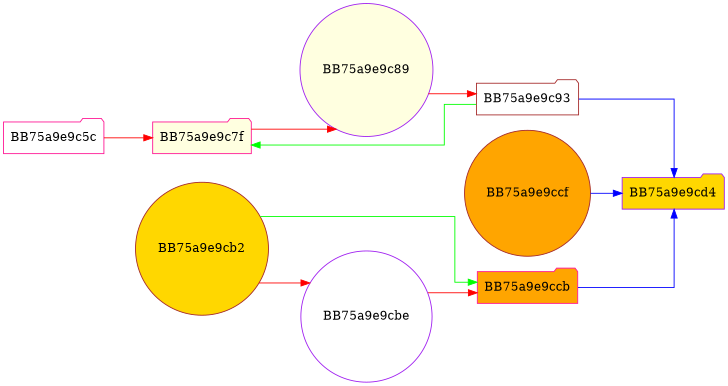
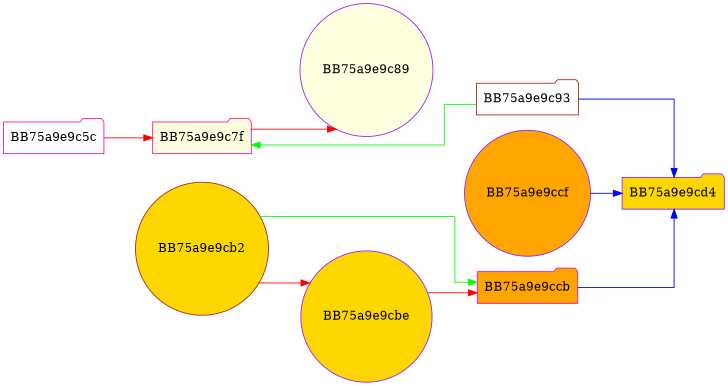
edge "BB75a9e9c89" -> "BB75a9e9c93": removed
node "BB75a9e9ccf": color brown -> purple
node "BB75a9e9cbe": fillcolor white -> gold
